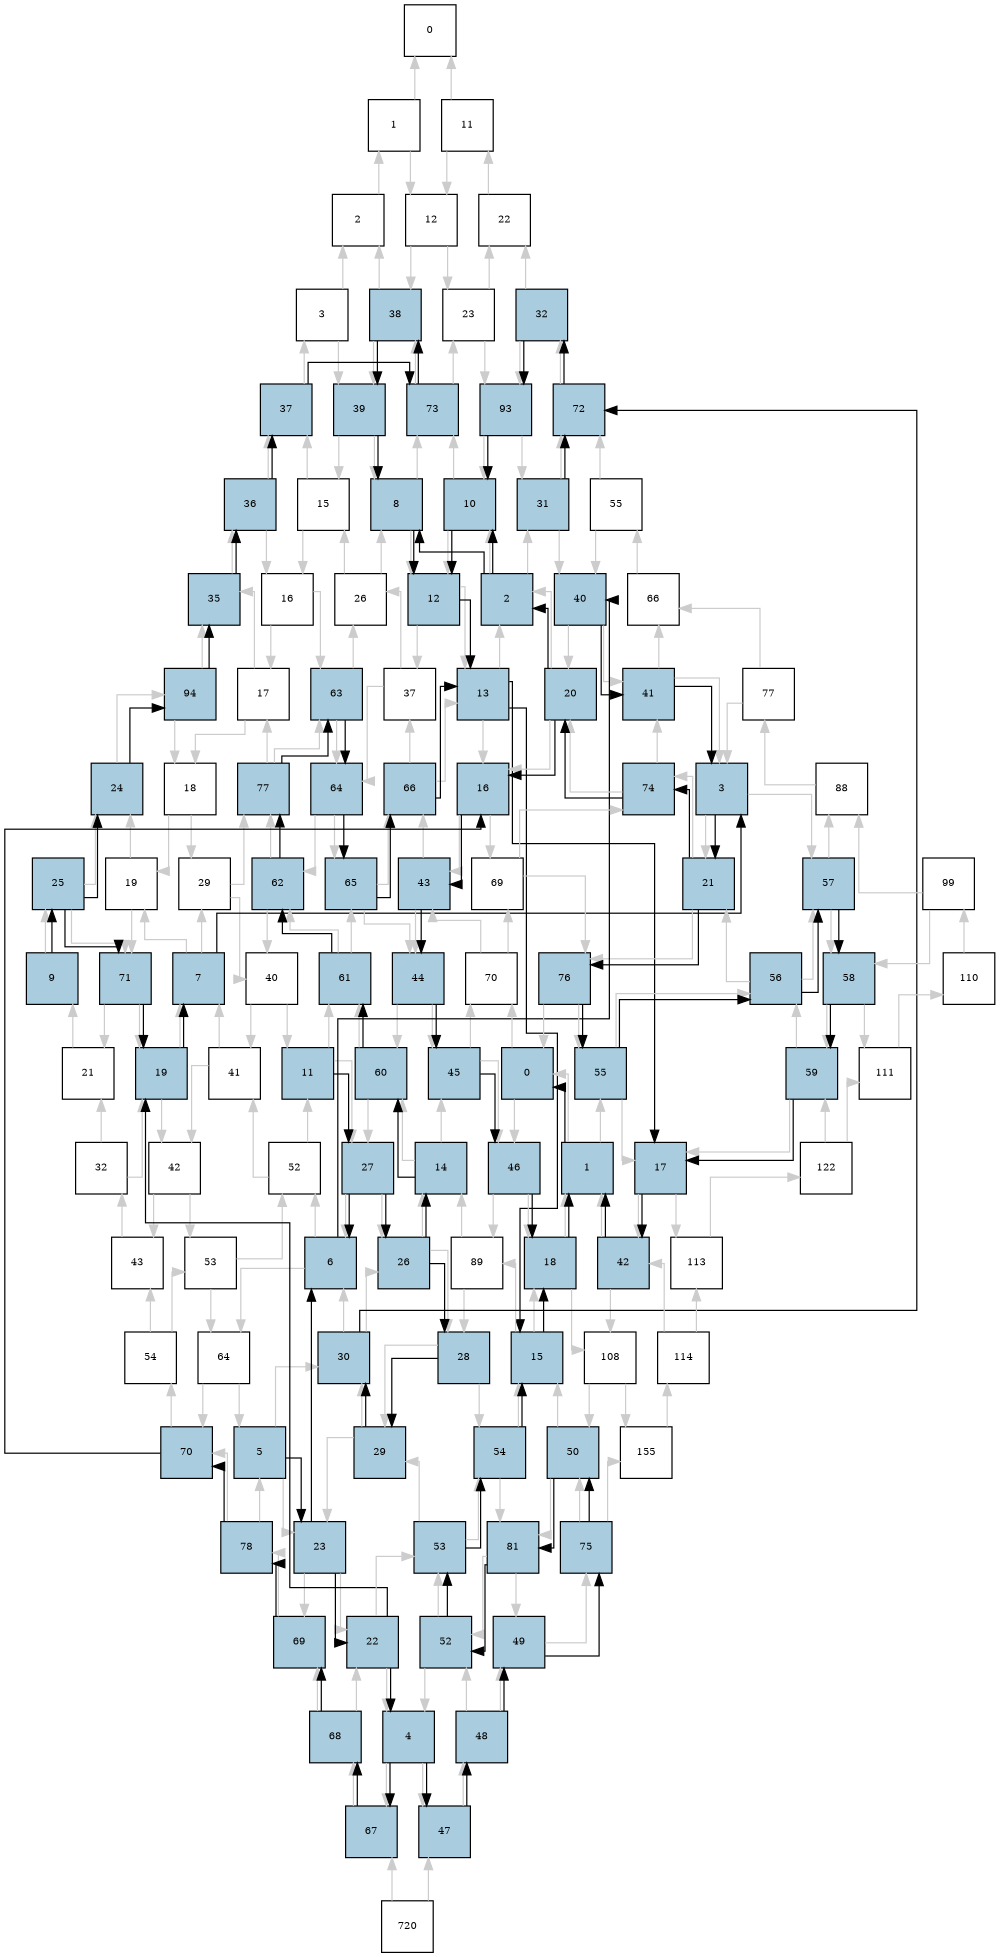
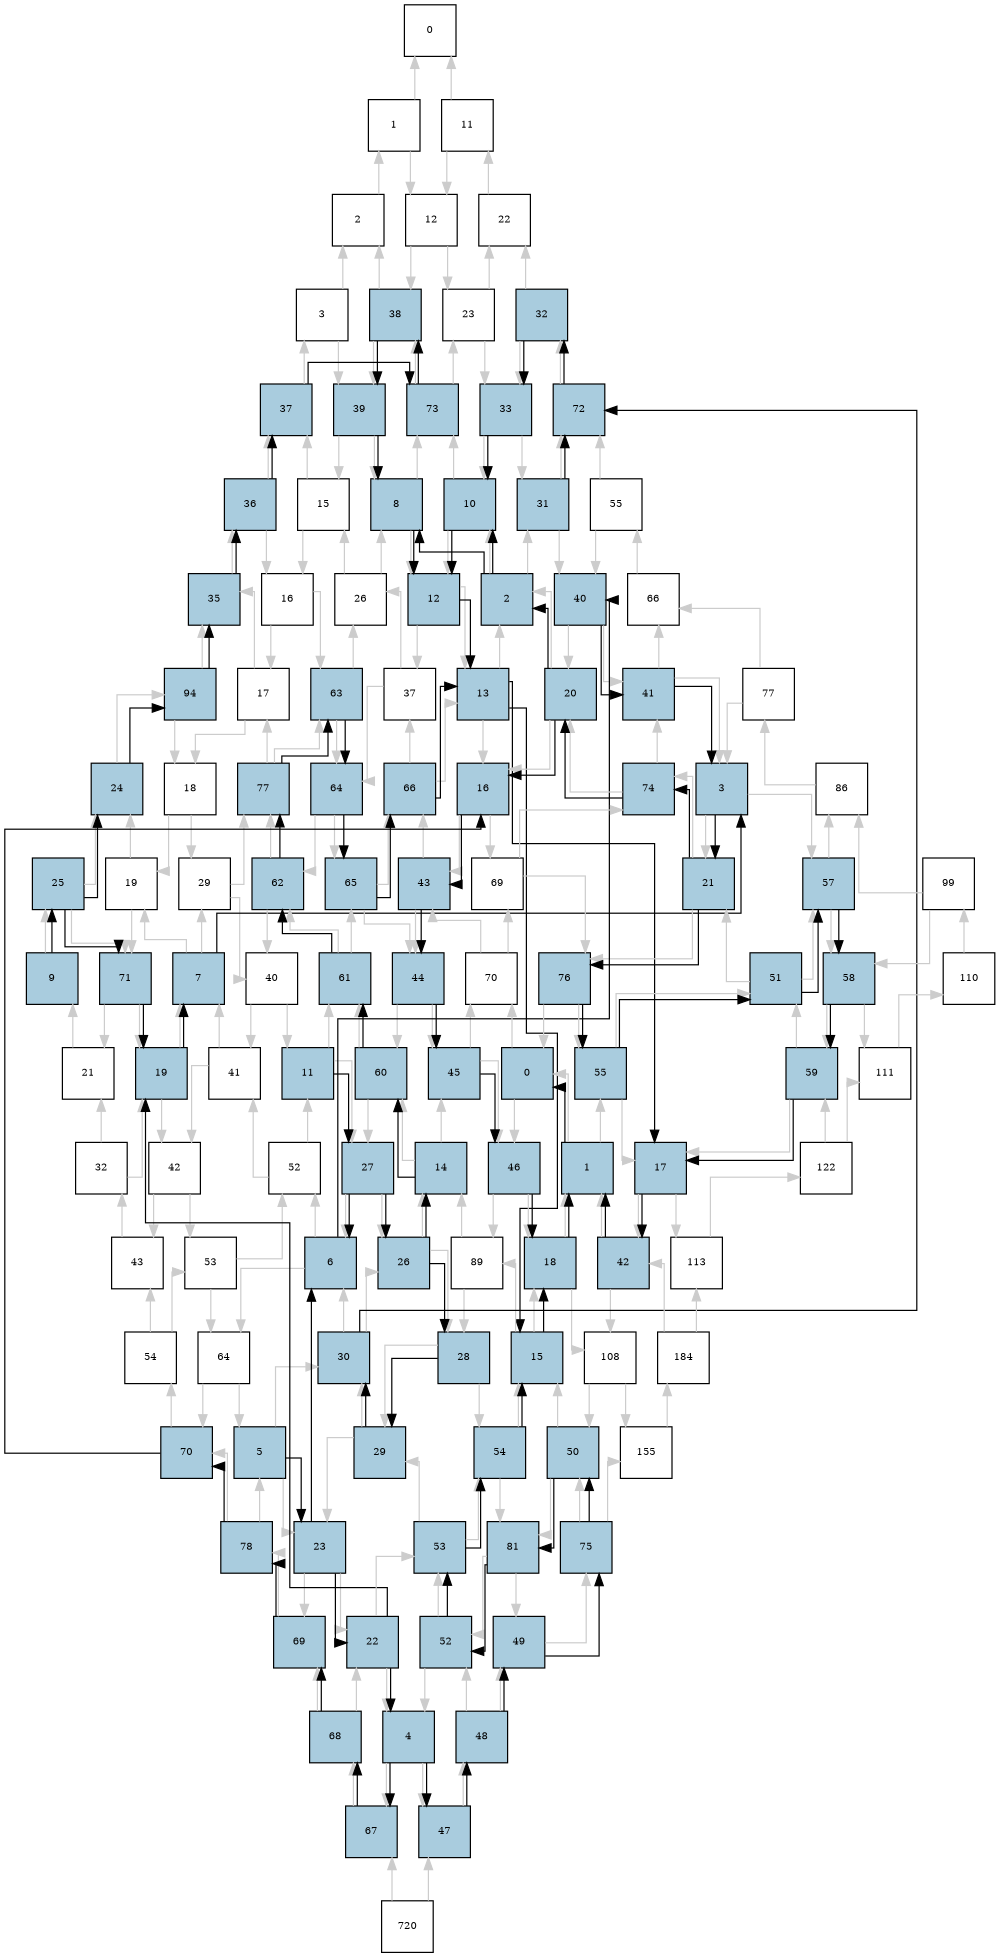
node "93": label "93" -> "33"
node "88": label "88" -> "86"
node "56": label "56" -> "51"
node "114": label "114" -> "184"
